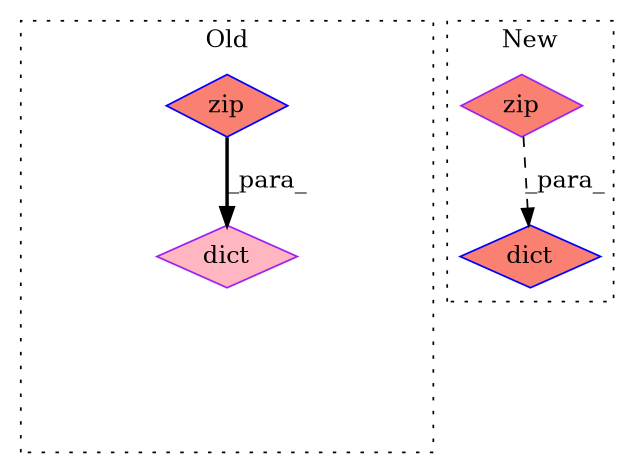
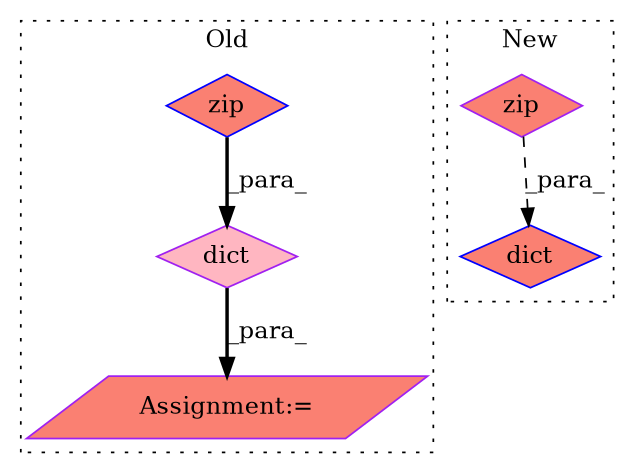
node "Assignment:=": added
